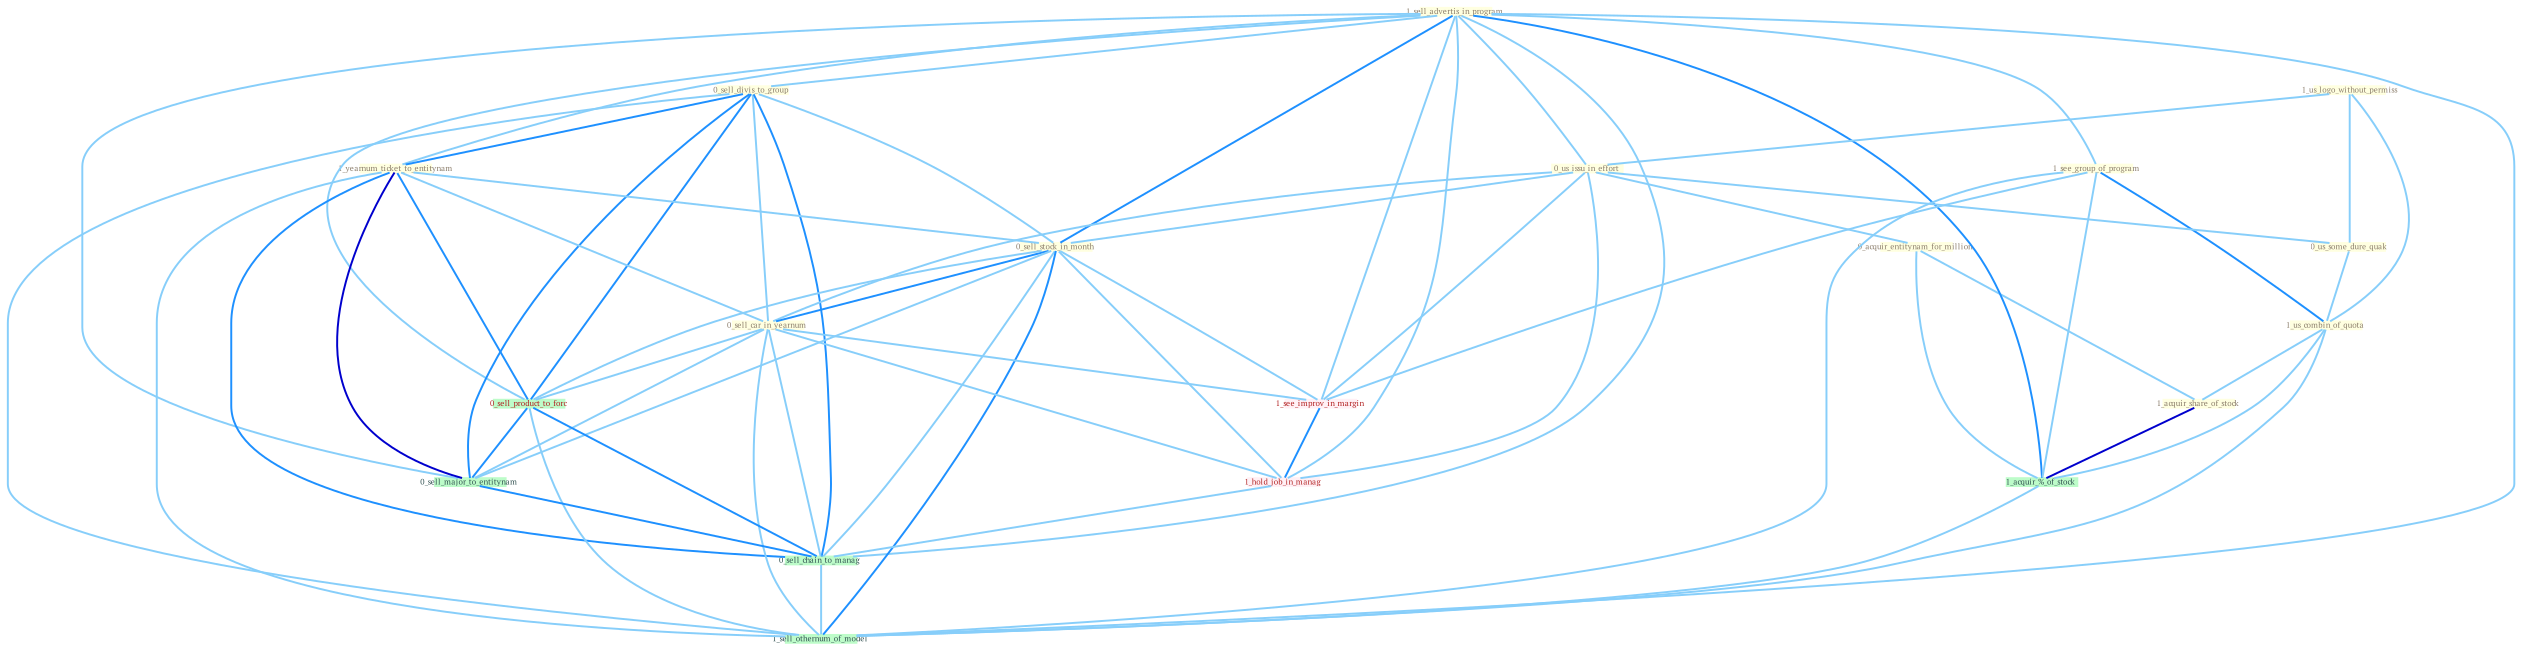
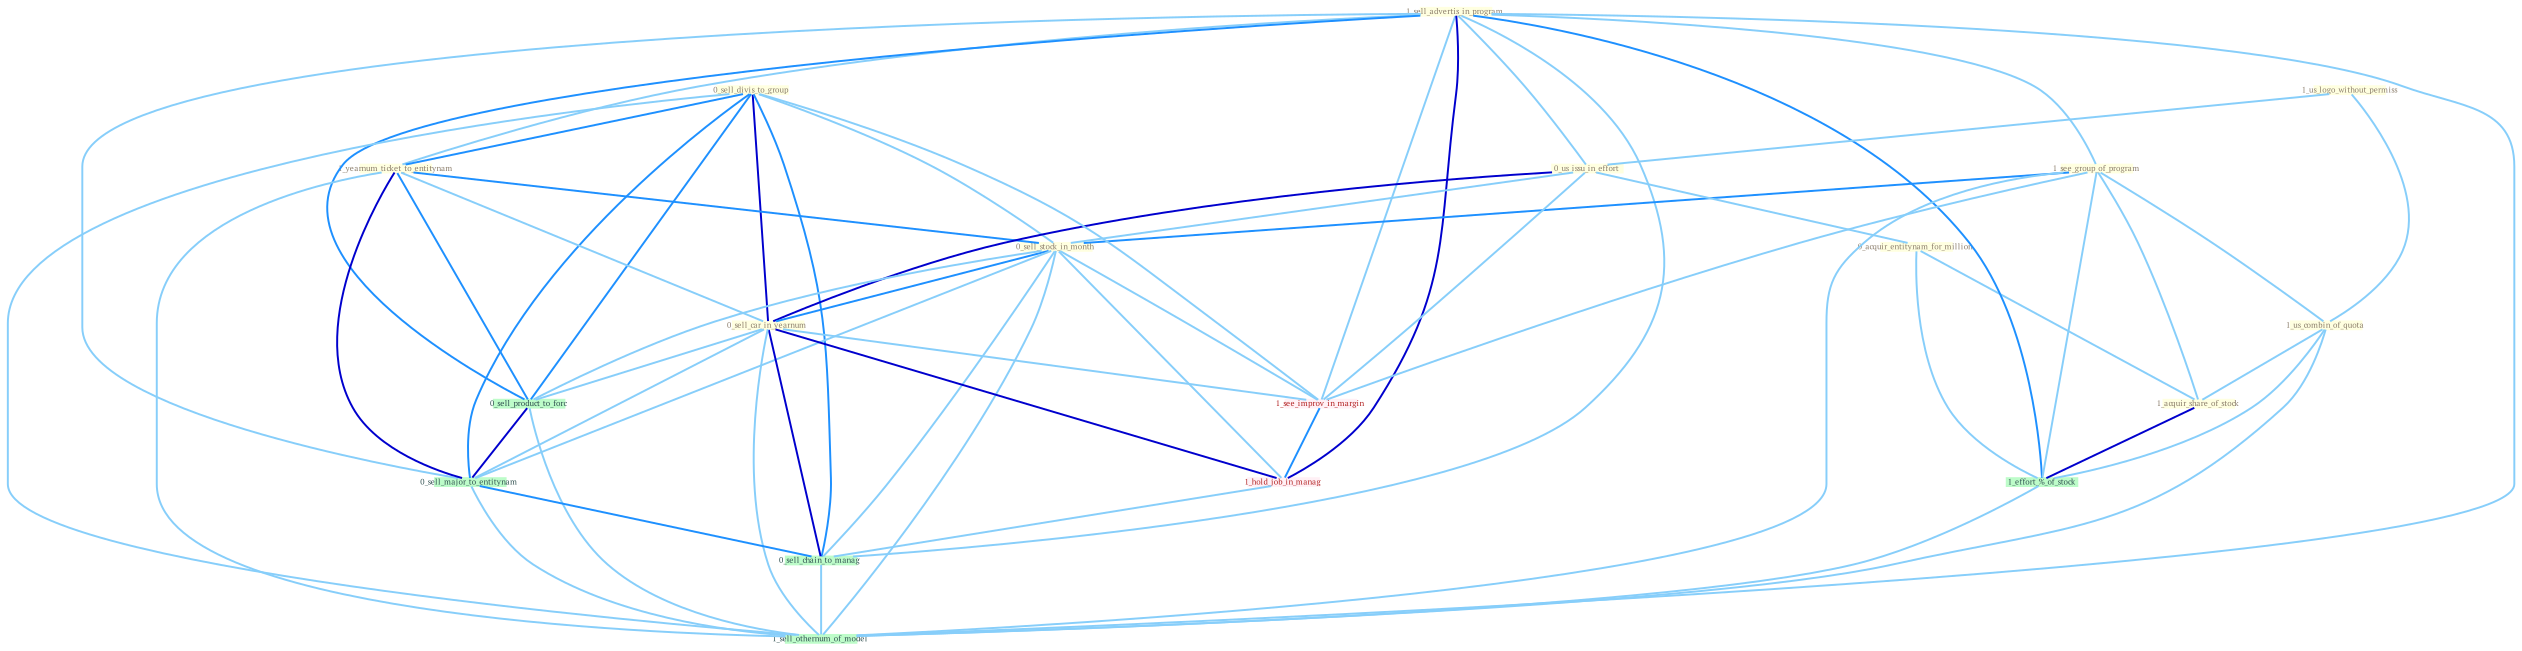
edge "1_sell_advertis_in_program" -- "0_sell_divis_to_group": now "1_see_improv_in_margin" -- "0_sell_divis_to_group"
edge "1_sell_advertis_in_program" -- "0_sell_product_to_forc": color #87cefa -> #1e90ff
edge "1_sell_advertis_in_program" -- "0_sell_stock_in_month": now "1_see_group_of_program" -- "0_sell_stock_in_month"
edge "0_sell_divis_to_group" -- "0_sell_car_in_yearnum": color #87cefa -> #0000cd
edge "1_yearnum_ticket_to_entitynam" -- "0_sell_stock_in_month": color #87cefa -> #1e90ff
edge "0_us_issu_in_effort" -- "0_sell_car_in_yearnum": color #87cefa -> #0000cd
edge "1_see_group_of_program" -- "1_us_combin_of_quota": color #1e90ff -> #87cefa
node "0_us_some_dure_quak": removed
edge "1_sell_advertis_in_program" -- "1_hold_job_in_manag": color #87cefa -> #0000cd
edge "1_see_group_of_program" -- "1_acquir_share_of_stock": added
node "0_sell_product_to_forc": fontcolor #b22222 -> #2f4f4f
edge "0_sell_car_in_yearnum" -- "1_hold_job_in_manag": color #87cefa -> #0000cd
edge "0_us_issu_in_effort" -- "1_hold_job_in_manag": removed
edge "0_sell_product_to_forc" -- "0_sell_major_to_entitynam": color #1e90ff -> #0000cd
edge "0_sell_car_in_yearnum" -- "0_sell_chain_to_manag": color #87cefa -> #0000cd
edge "0_sell_stock_in_month" -- "1_sell_othernum_of_model": color #1e90ff -> #87cefa
edge "0_sell_product_to_forc" -- "0_sell_chain_to_manag": removed
node "1_acquir_%_of_stock": label "1_acquir_%_of_stock" -> "1_effort_%_of_stock"
edge "1_yearnum_ticket_to_entitynam" -- "0_sell_chain_to_manag": removed
edge "0_sell_major_to_entitynam" -- "1_sell_othernum_of_model": added
